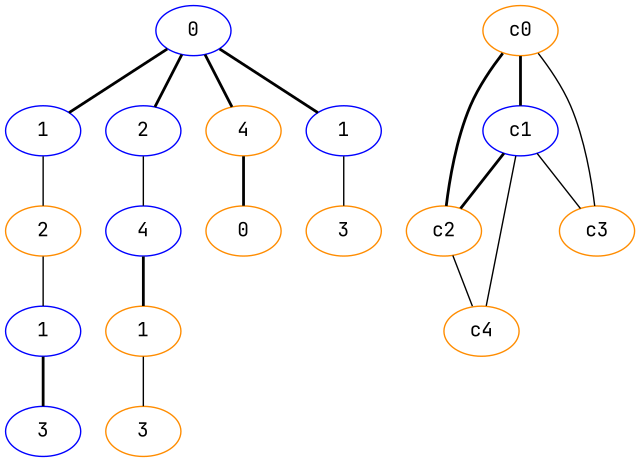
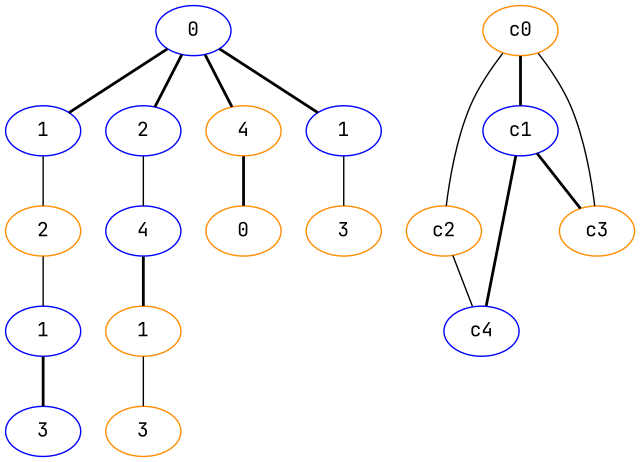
edge "c0" -- "c2": style bold -> solid
edge "c1" -- "c2": removed
edge "c1" -- "c3": style solid -> bold
edge "c1" -- "c4": style solid -> bold
node "c4": color darkorange -> blue
